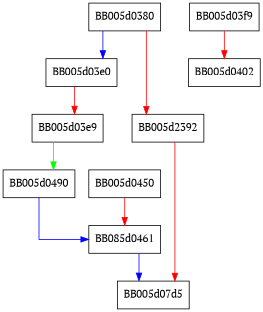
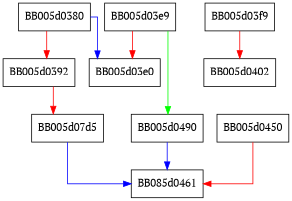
edge "BB005d03e0" -> "BB005d03e9": reversed
node "BB005d2392": label "BB005d2392" -> "BB005d0392"
edge "BB085d0461" -> "BB005d07d5": reversed
